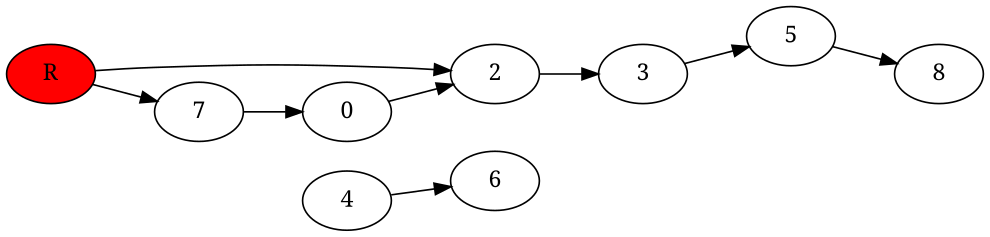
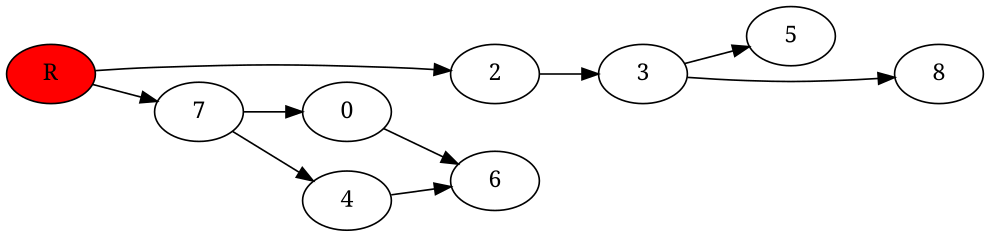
edge "5" -> "8": now "3" -> "8"
edge "0" -> "2": now "0" -> "6"
edge "7" -> "4": added
